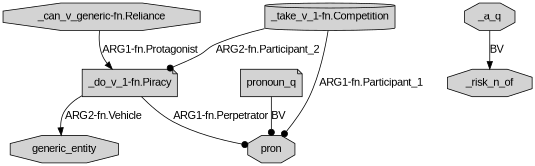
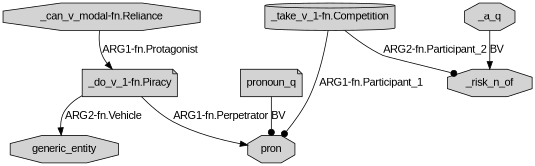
node "_can_v_generic-fn.Reliance": label "_can_v_generic-fn.Reliance" -> "_can_v_modal-fn.Reliance"
edge "_take_v_1-fn.Competition" -> "_do_v_1-fn.Piracy": now "_take_v_1-fn.Competition" -> "_risk_n_of"
edge "_do_v_1-fn.Piracy" -> "pron": arrowhead dot -> normal
